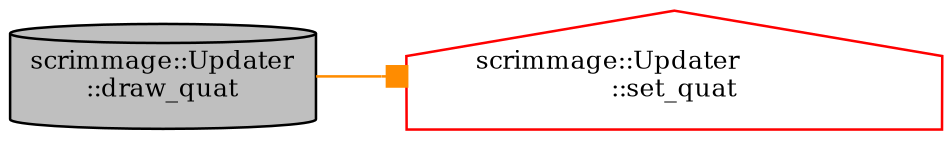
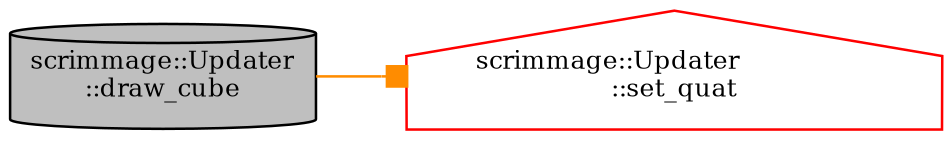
node "scrimmage::Updater ::draw_quat": label "scrimmage::Updater ::draw_quat" -> "scrimmage::Updater ::draw_cube"
